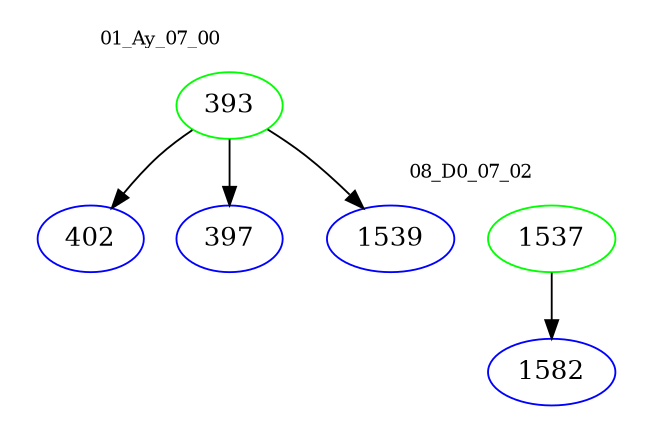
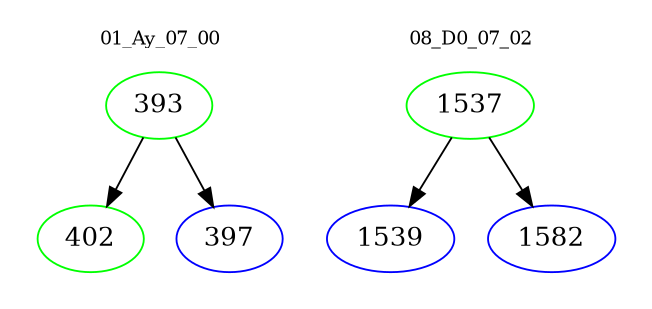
edge "393" -> "1539": now "1537" -> "1539"
node "402": color blue -> green
